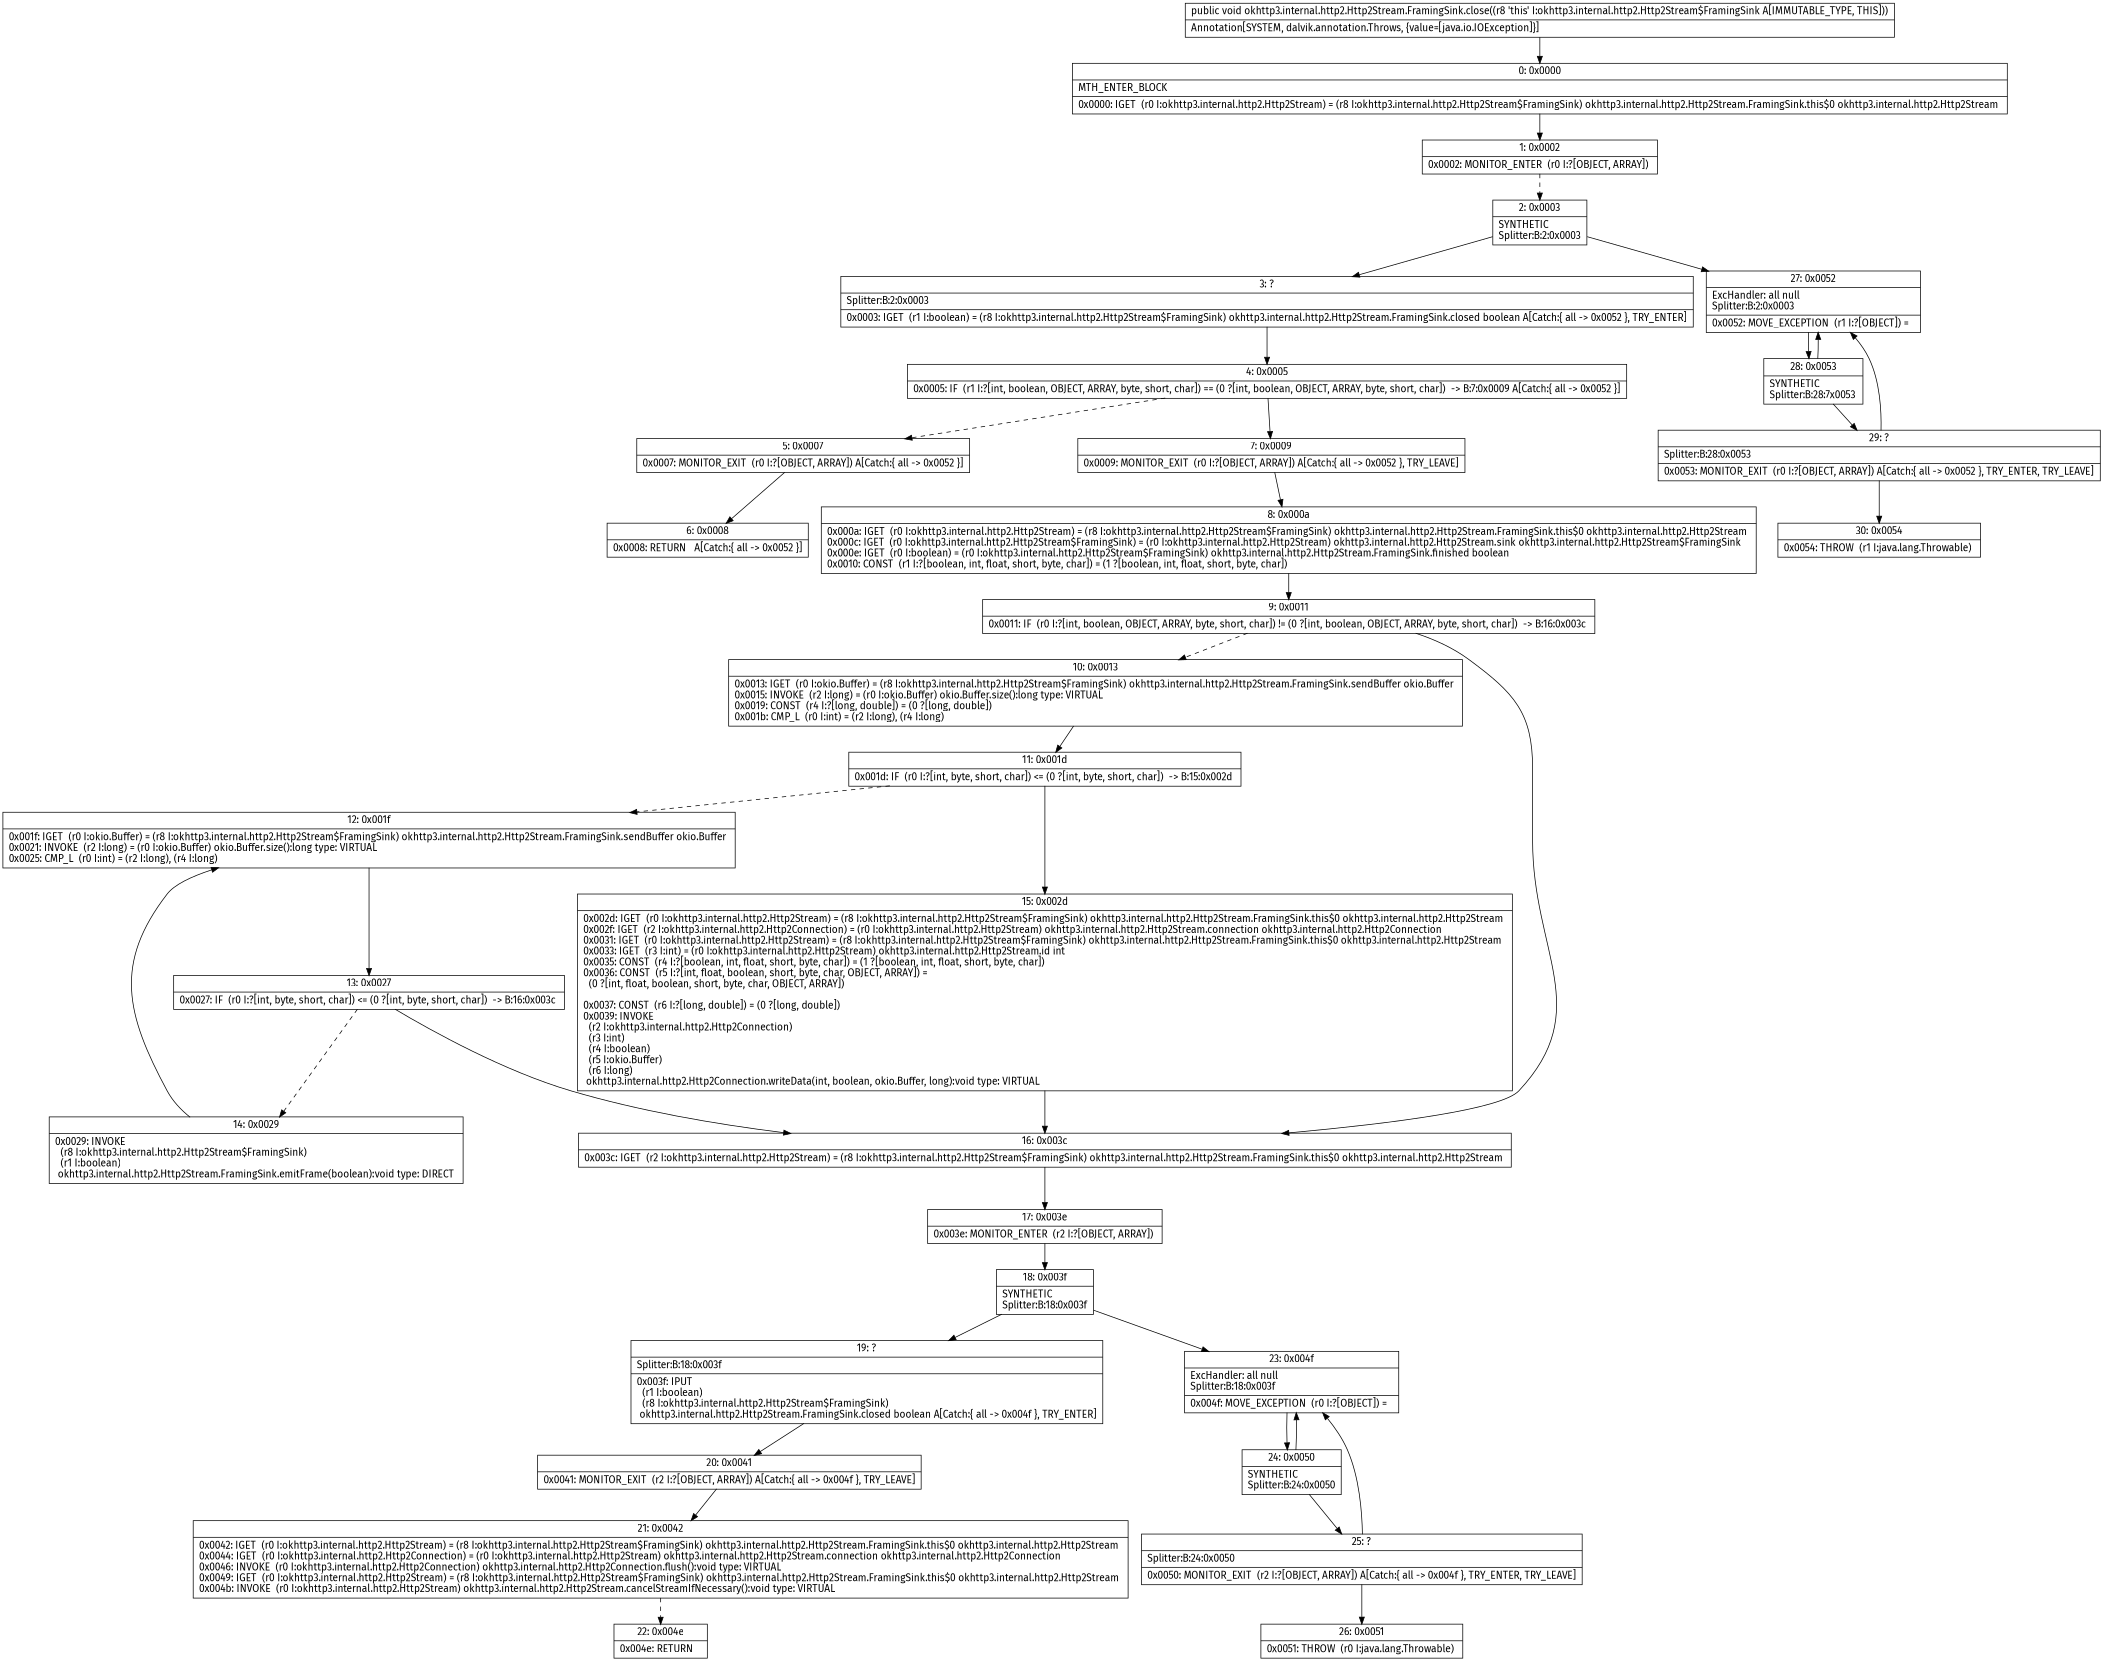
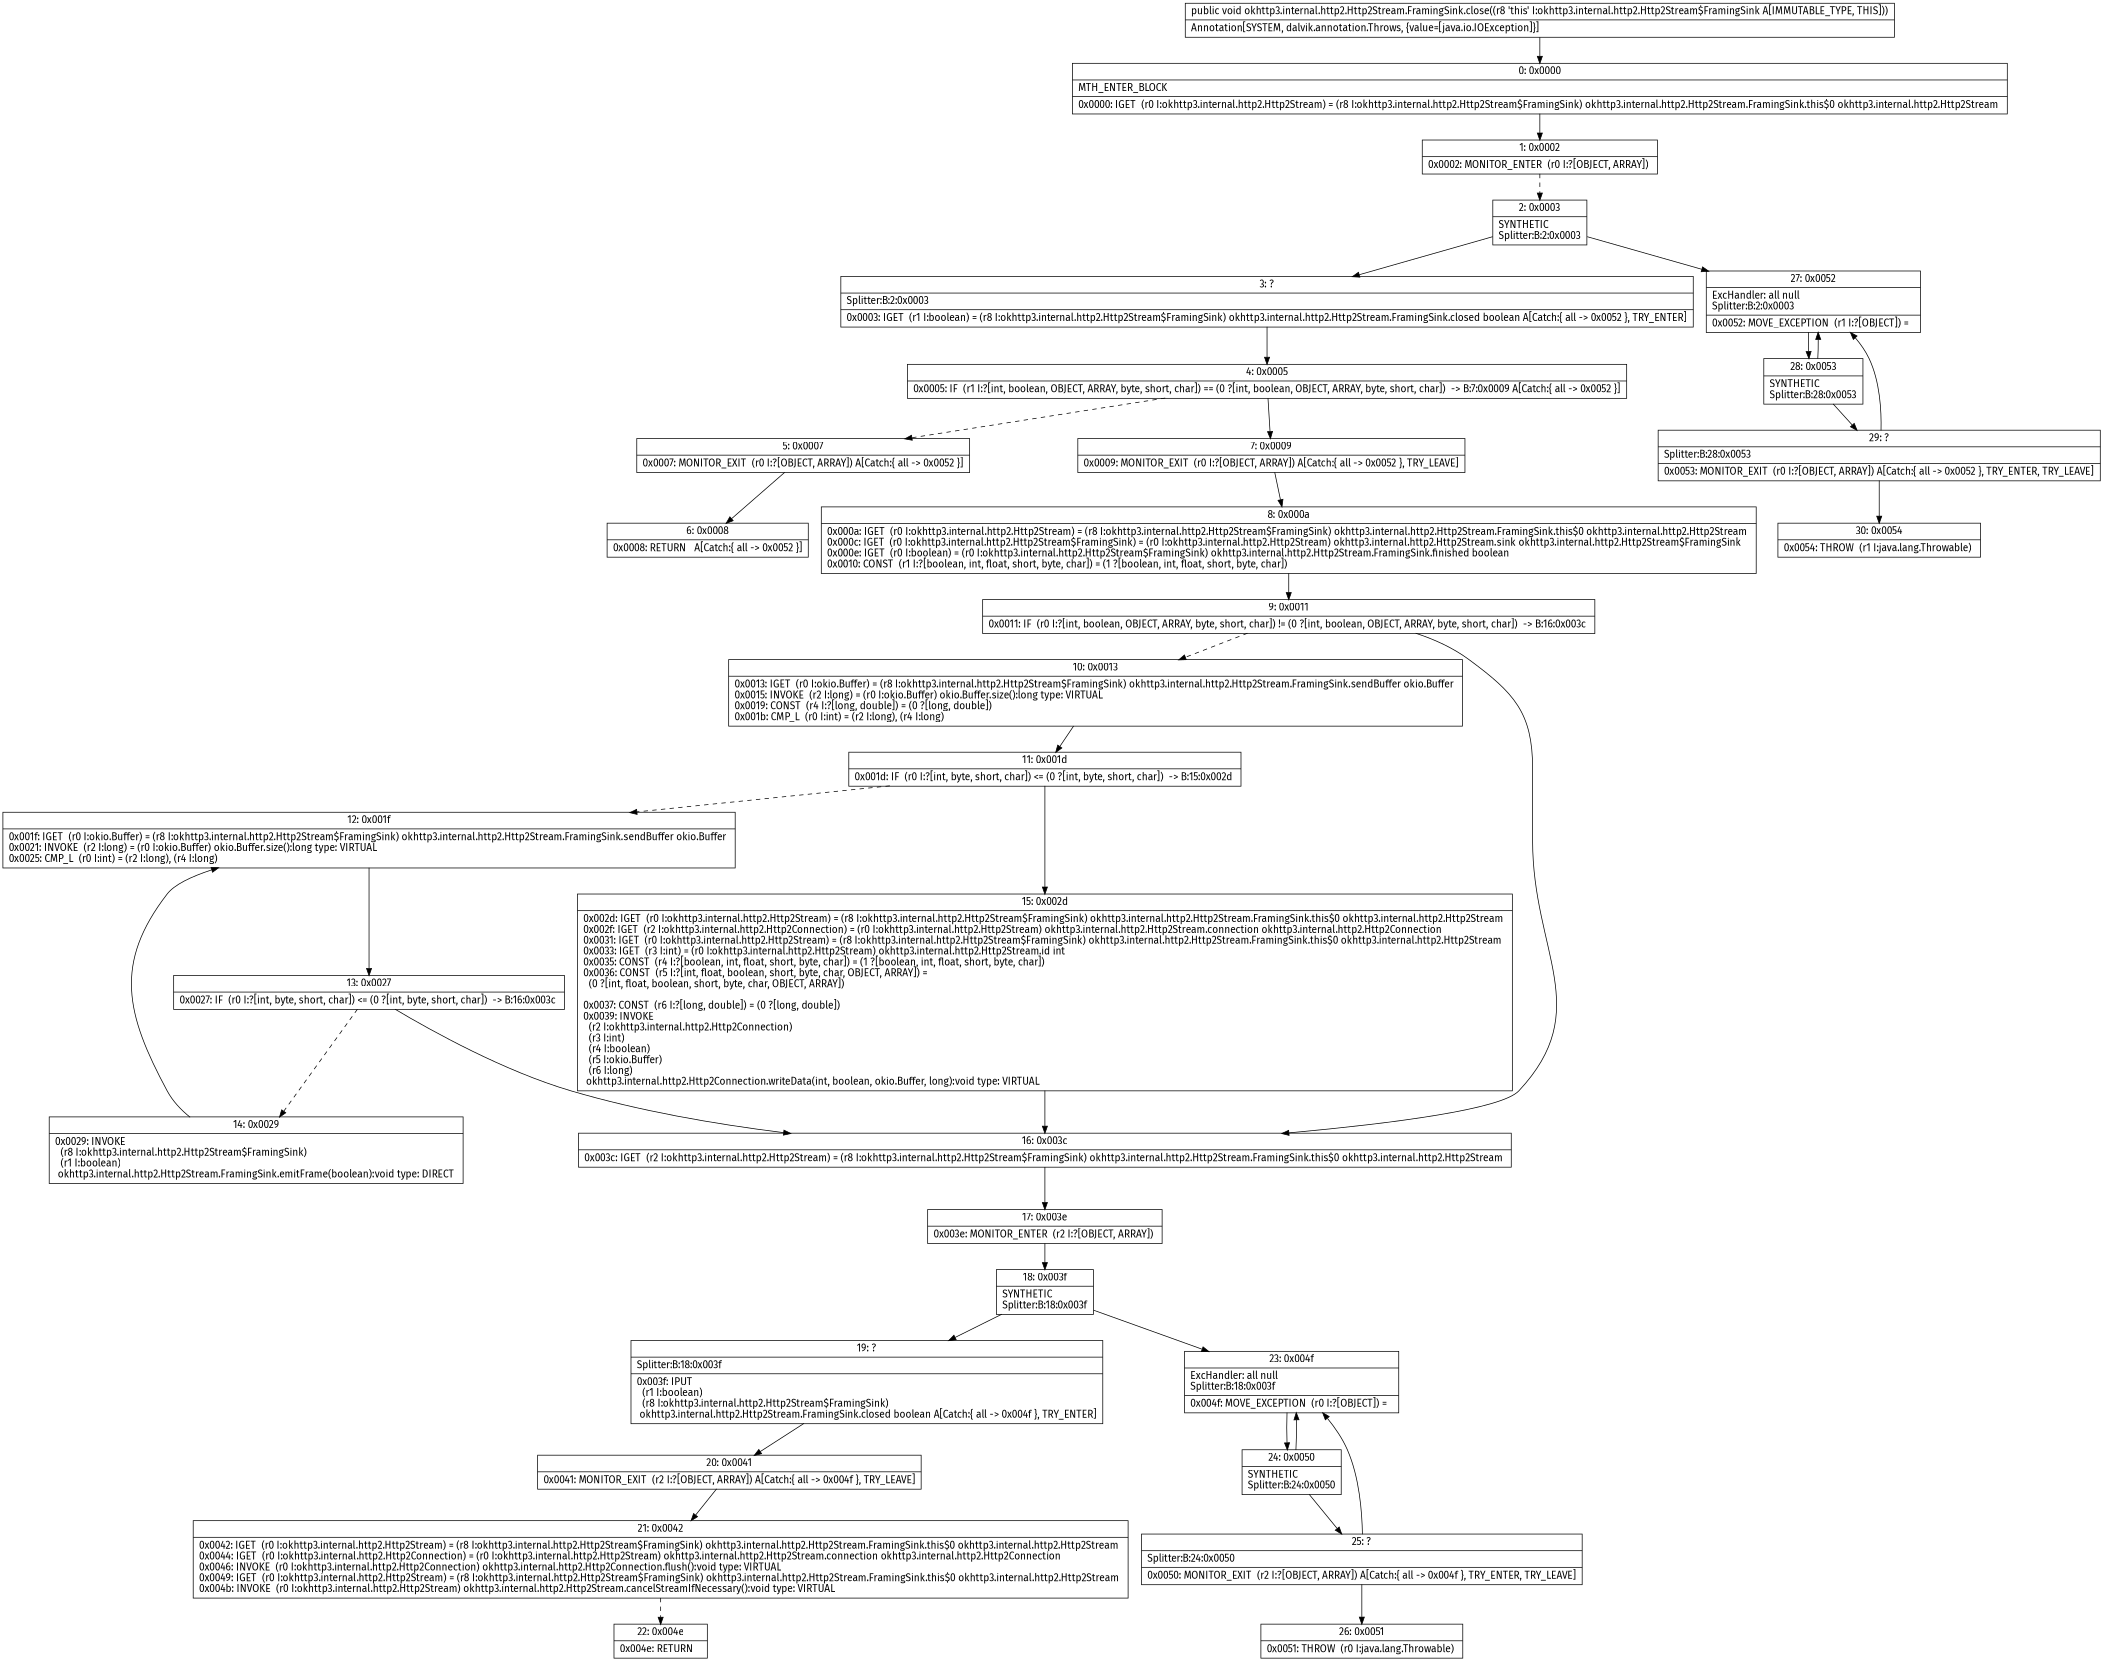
node "28: 0x0053": text "Splitter:B:28:7x0053" -> "Splitter:B:28:0x0053"
